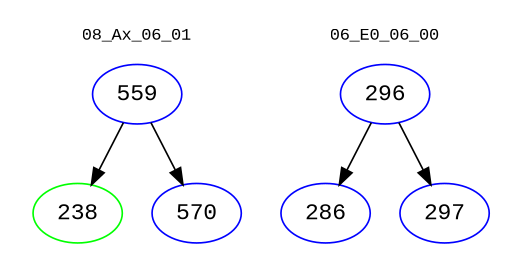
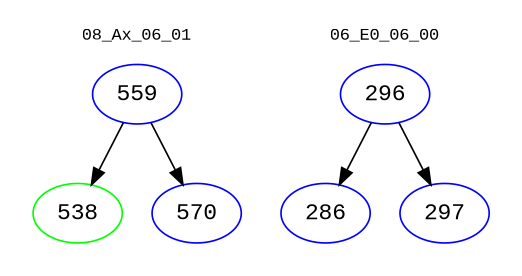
node "238": label "238" -> "538"
